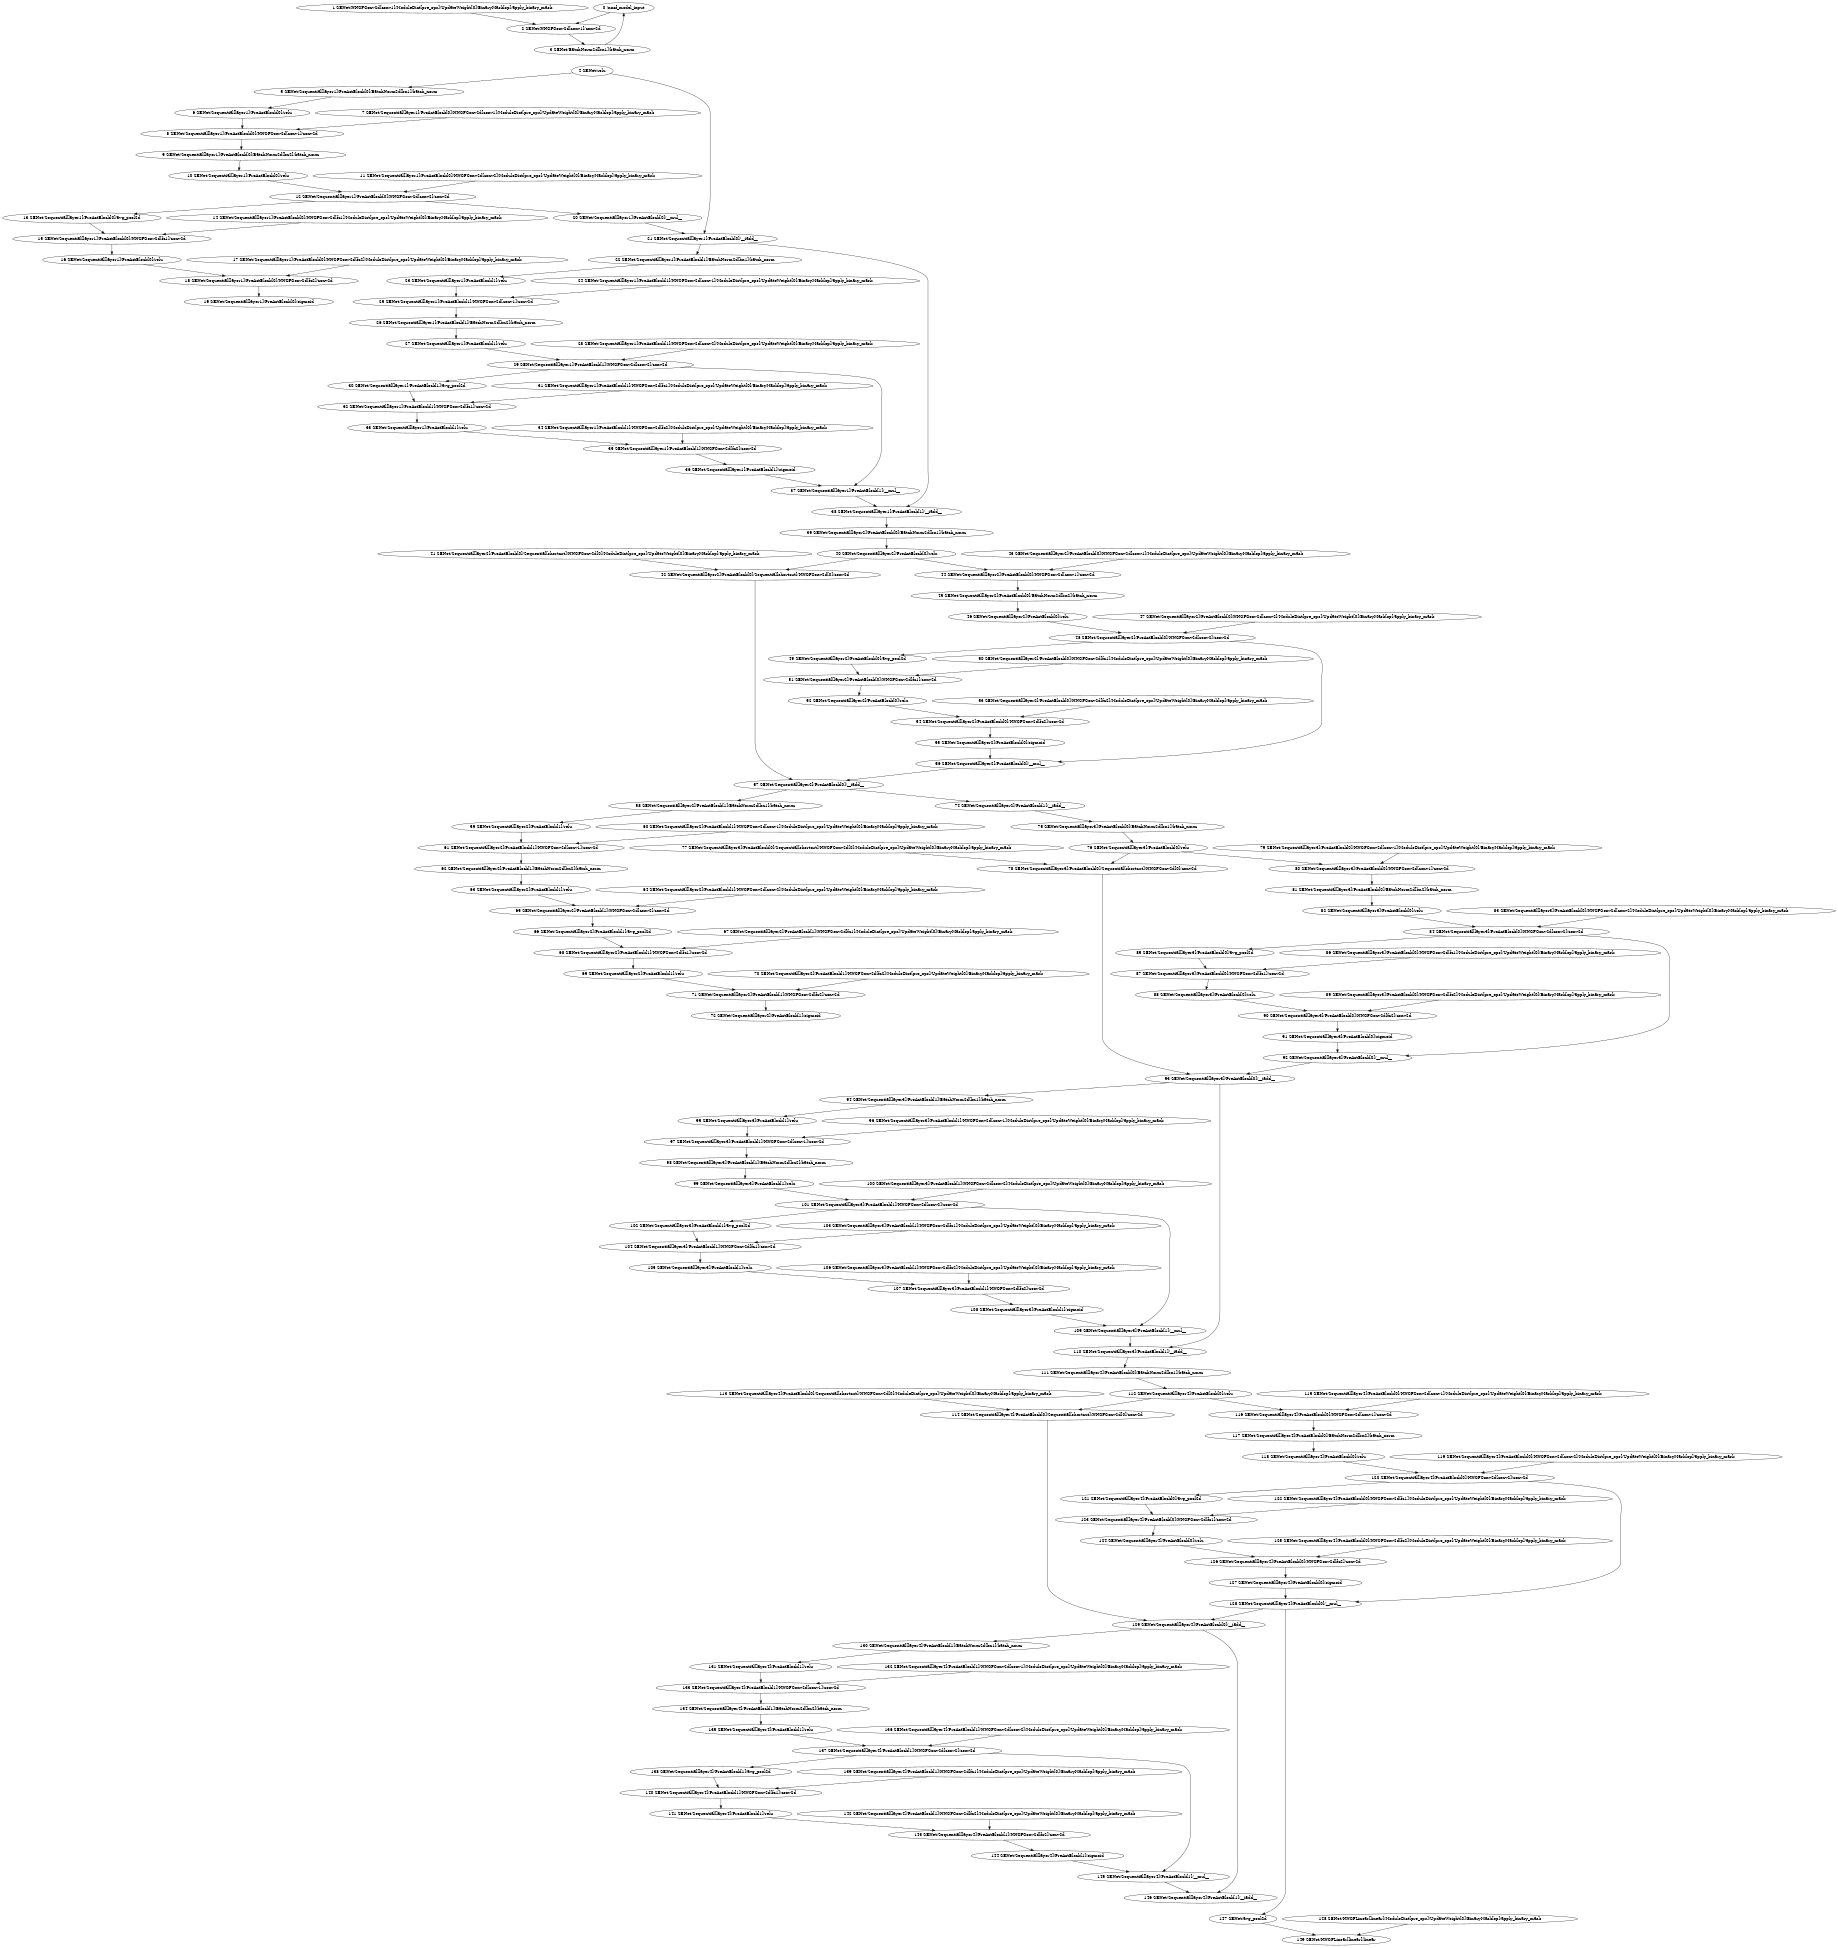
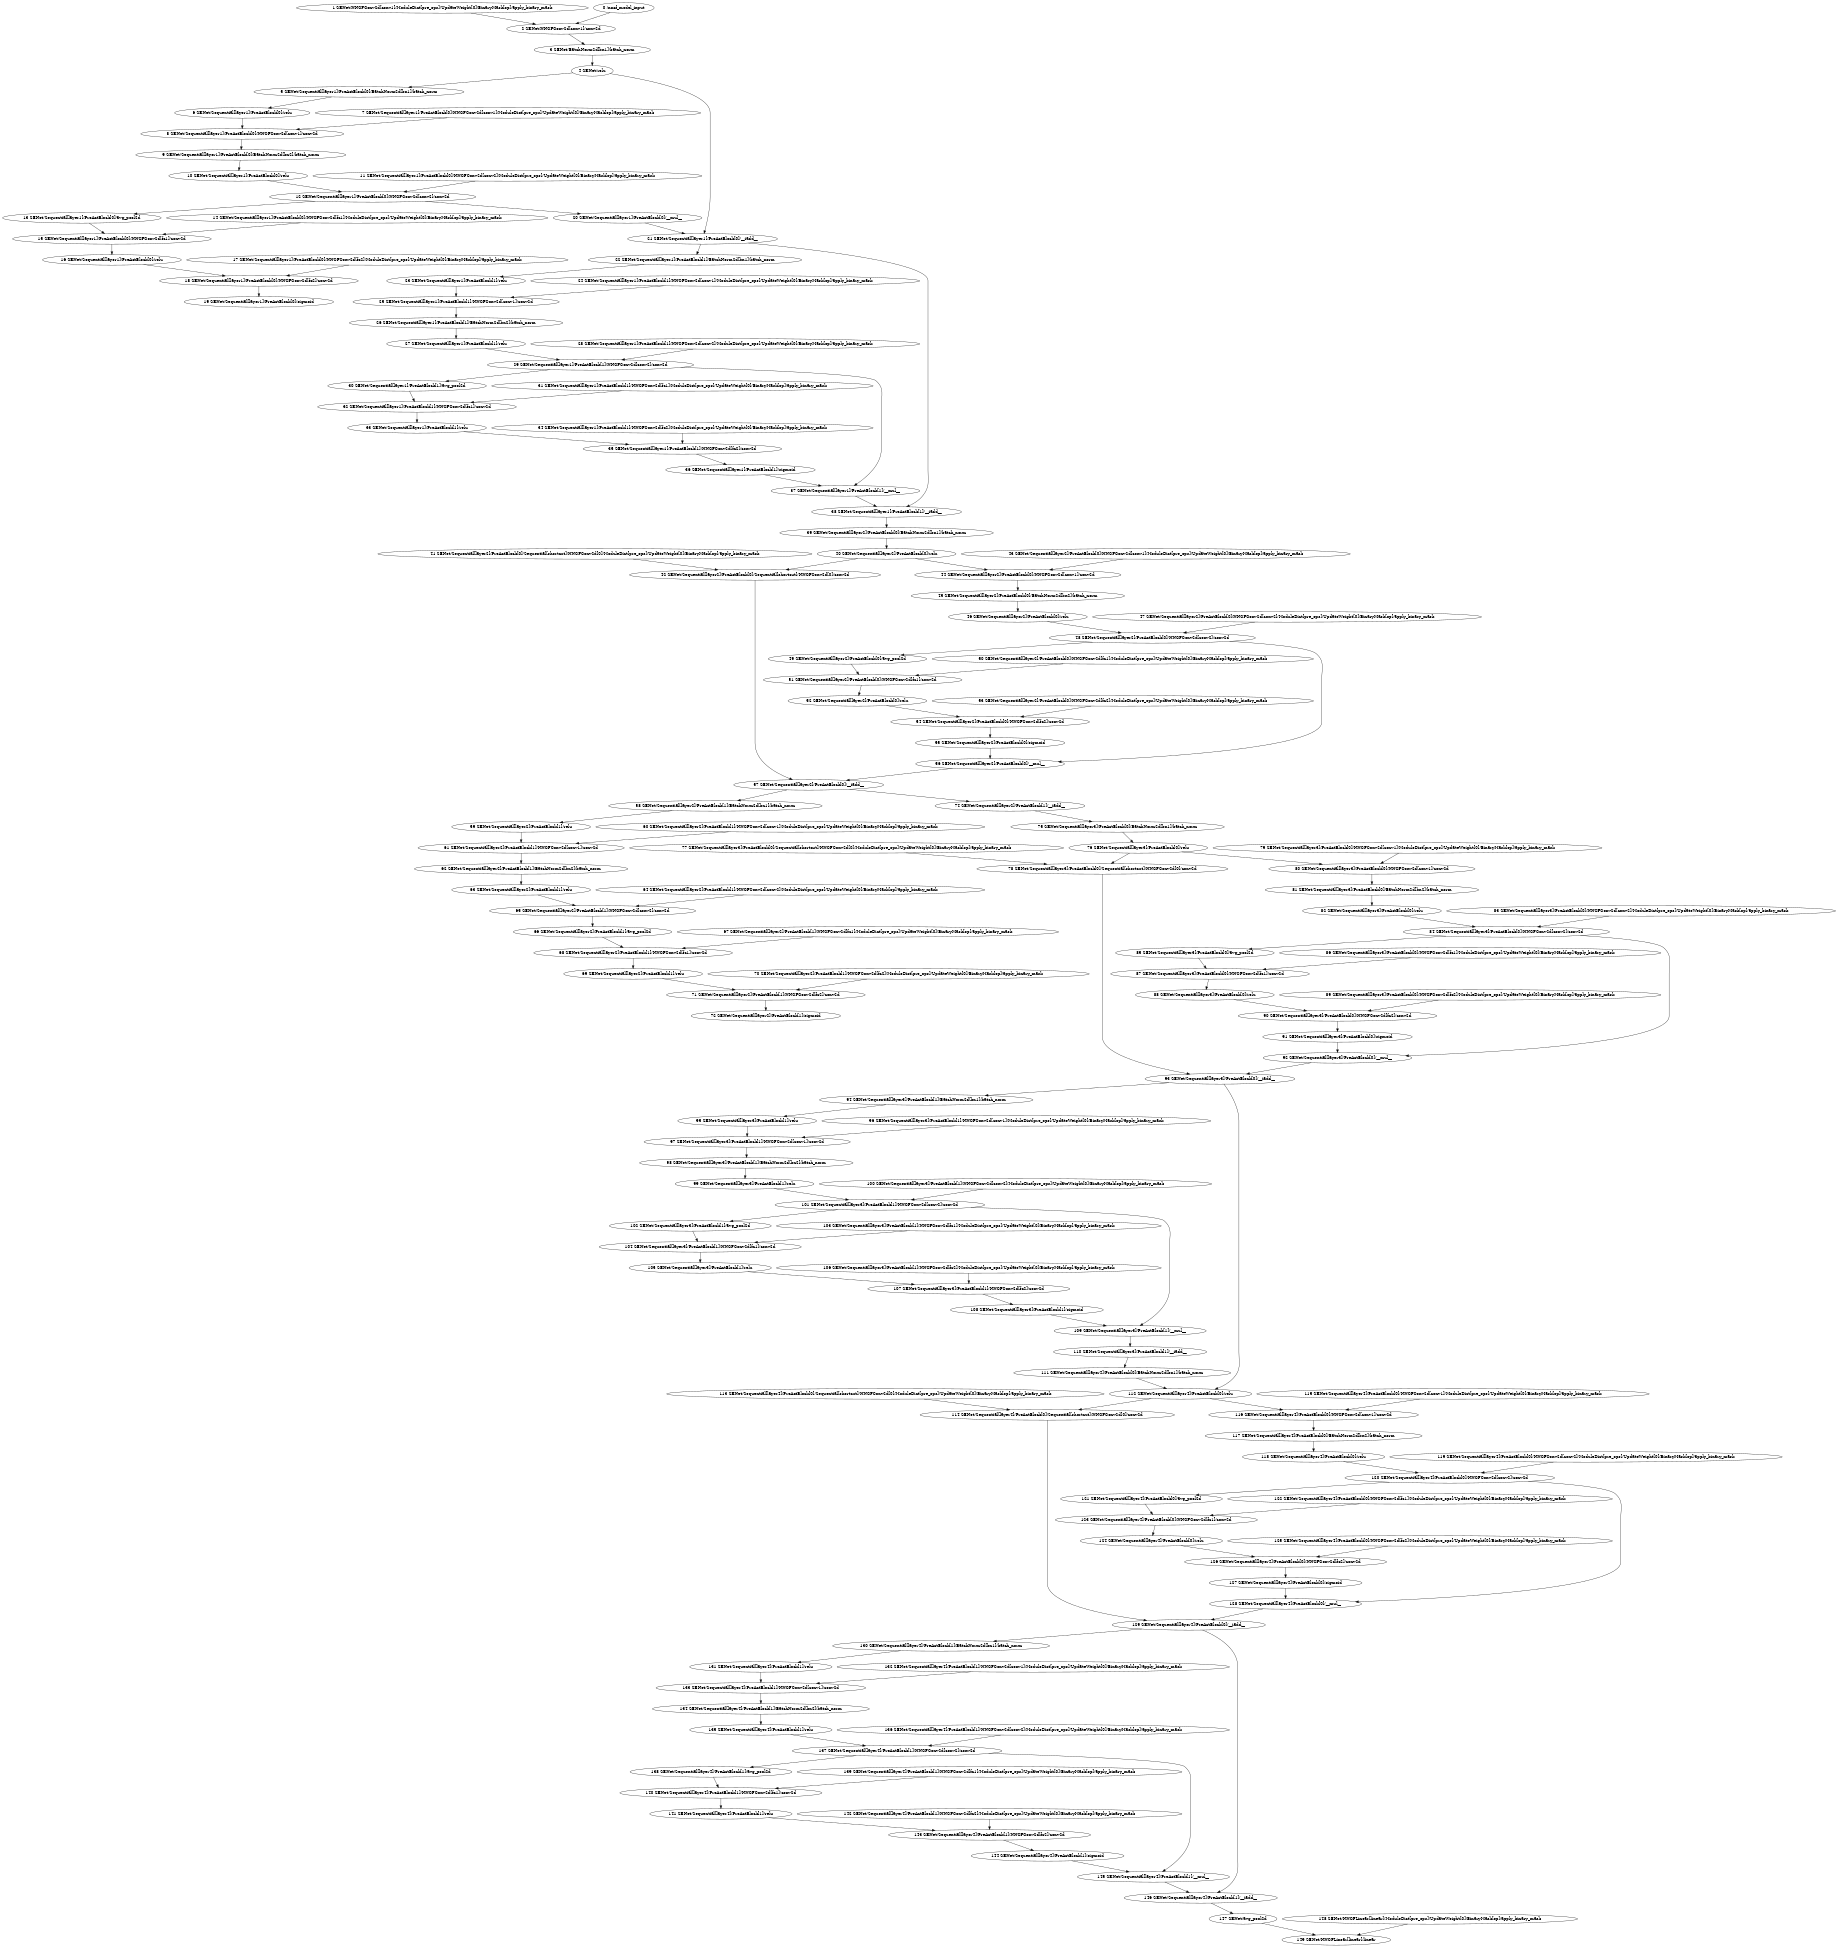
edge "3 SENet/BatchNorm2d[bn1]/batch_norm" -> "0 /nncf_model_input": now "3 SENet/BatchNorm2d[bn1]/batch_norm" -> "4 SENet/relu"
edge "93 SENet/Sequential[layer3]/PreActBlock[0]/__iadd__" -> "110 SENet/Sequential[layer3]/PreActBlock[1]/__iadd__": now "93 SENet/Sequential[layer3]/PreActBlock[0]/__iadd__" -> "112 SENet/Sequential[layer4]/PreActBlock[0]/relu"
edge "128 SENet/Sequential[layer4]/PreActBlock[0]/__mul__" -> "147 SENet/avg_pool2d": now "146 SENet/Sequential[layer4]/PreActBlock[1]/__iadd__" -> "147 SENet/avg_pool2d"
